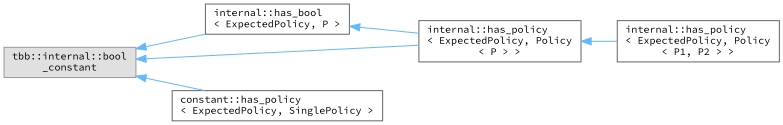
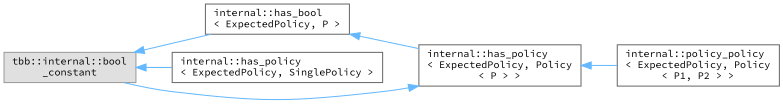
node "internal::has_policy < ExpectedPolicy, Policy < P1, P2 > >": label "internal::has_policy < ExpectedPolicy, Policy < P1, P2 > >" -> "internal::policy_policy < ExpectedPolicy, Policy < P1, P2 > >"
edge "internal::has_policy < ExpectedPolicy, Policy < P > >" -> "tbb::internal::bool _constant": reversed
node "constant::has_policy < ExpectedPolicy, SinglePolicy >": label "constant::has_policy < ExpectedPolicy, SinglePolicy >" -> "internal::has_policy < ExpectedPolicy, SinglePolicy >"
